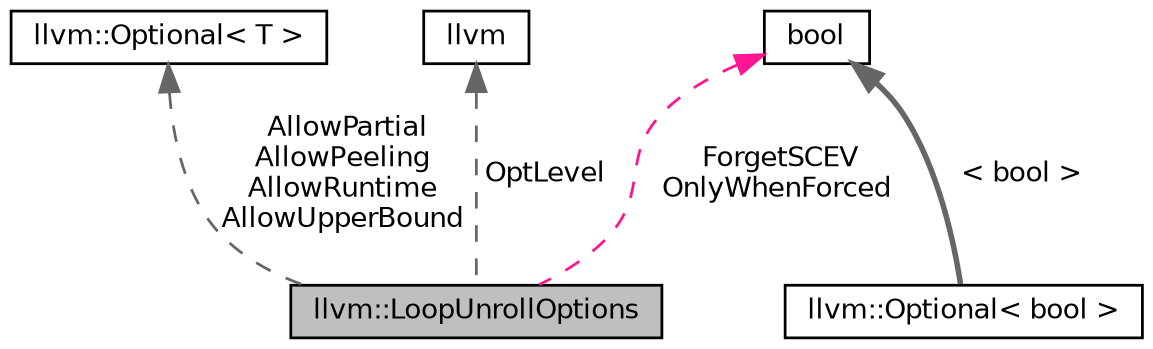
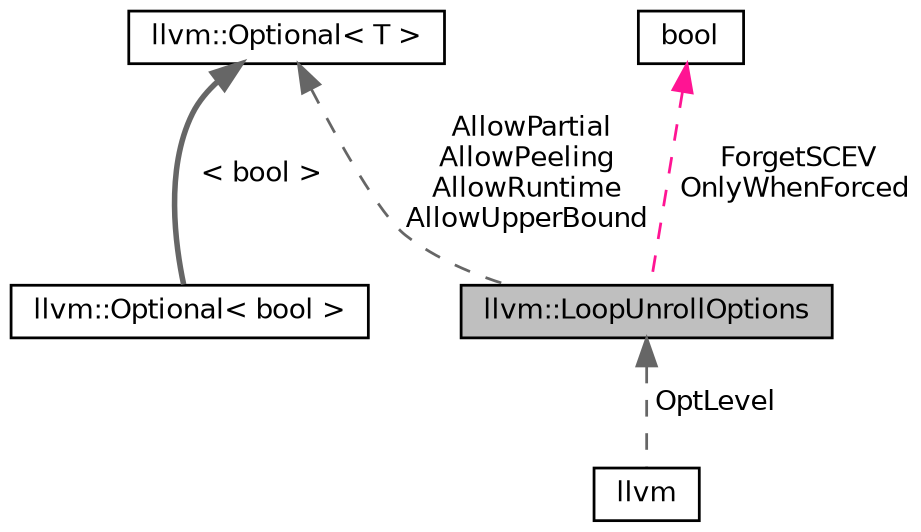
edge "llvm::Optional< bool >" -> "bool": now "llvm::Optional< bool >" -> "llvm::Optional< T >"
edge "llvm::LoopUnrollOptions" -> "llvm": reversed
